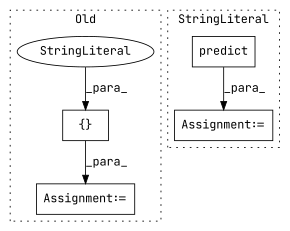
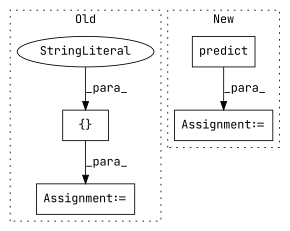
cluster "StringLiteral": label "StringLiteral" -> "New"
